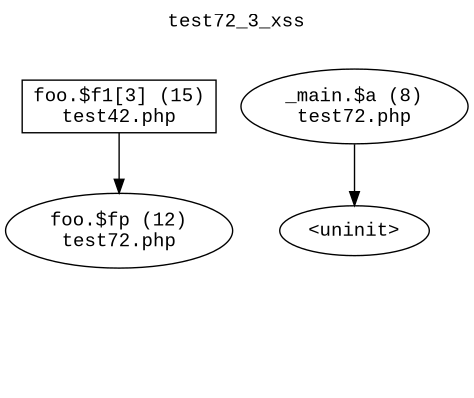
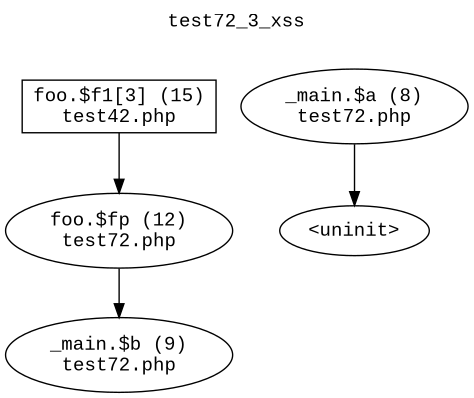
node "_main.$b (9) test72.php": added
